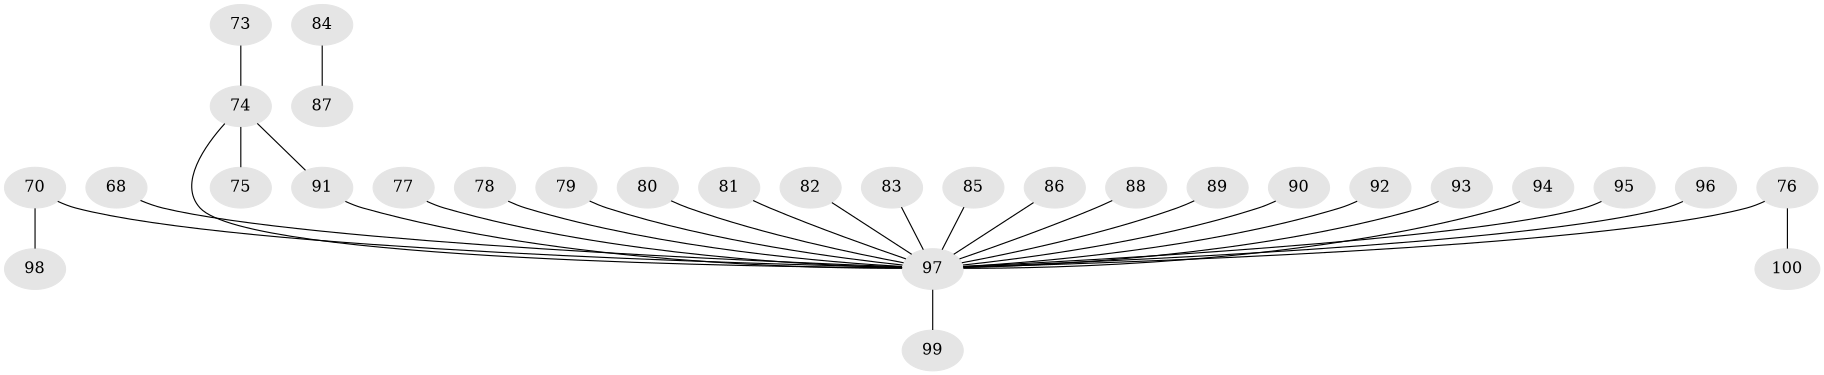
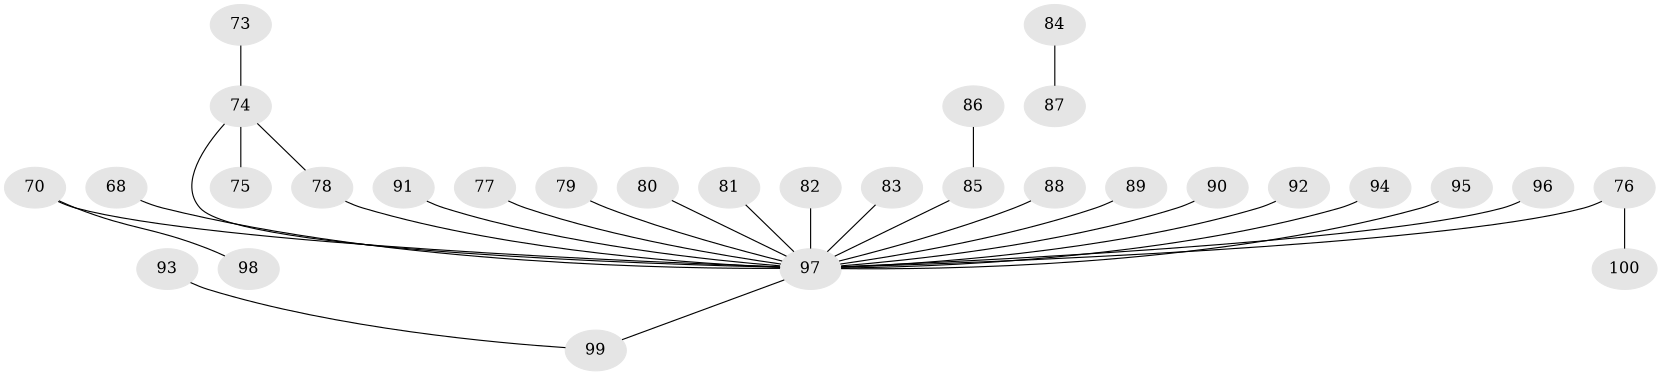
edge "74" -- "91": now "74" -- "78"
edge "86" -- "97": now "86" -- "85"
edge "93" -- "97": now "93" -- "99"
